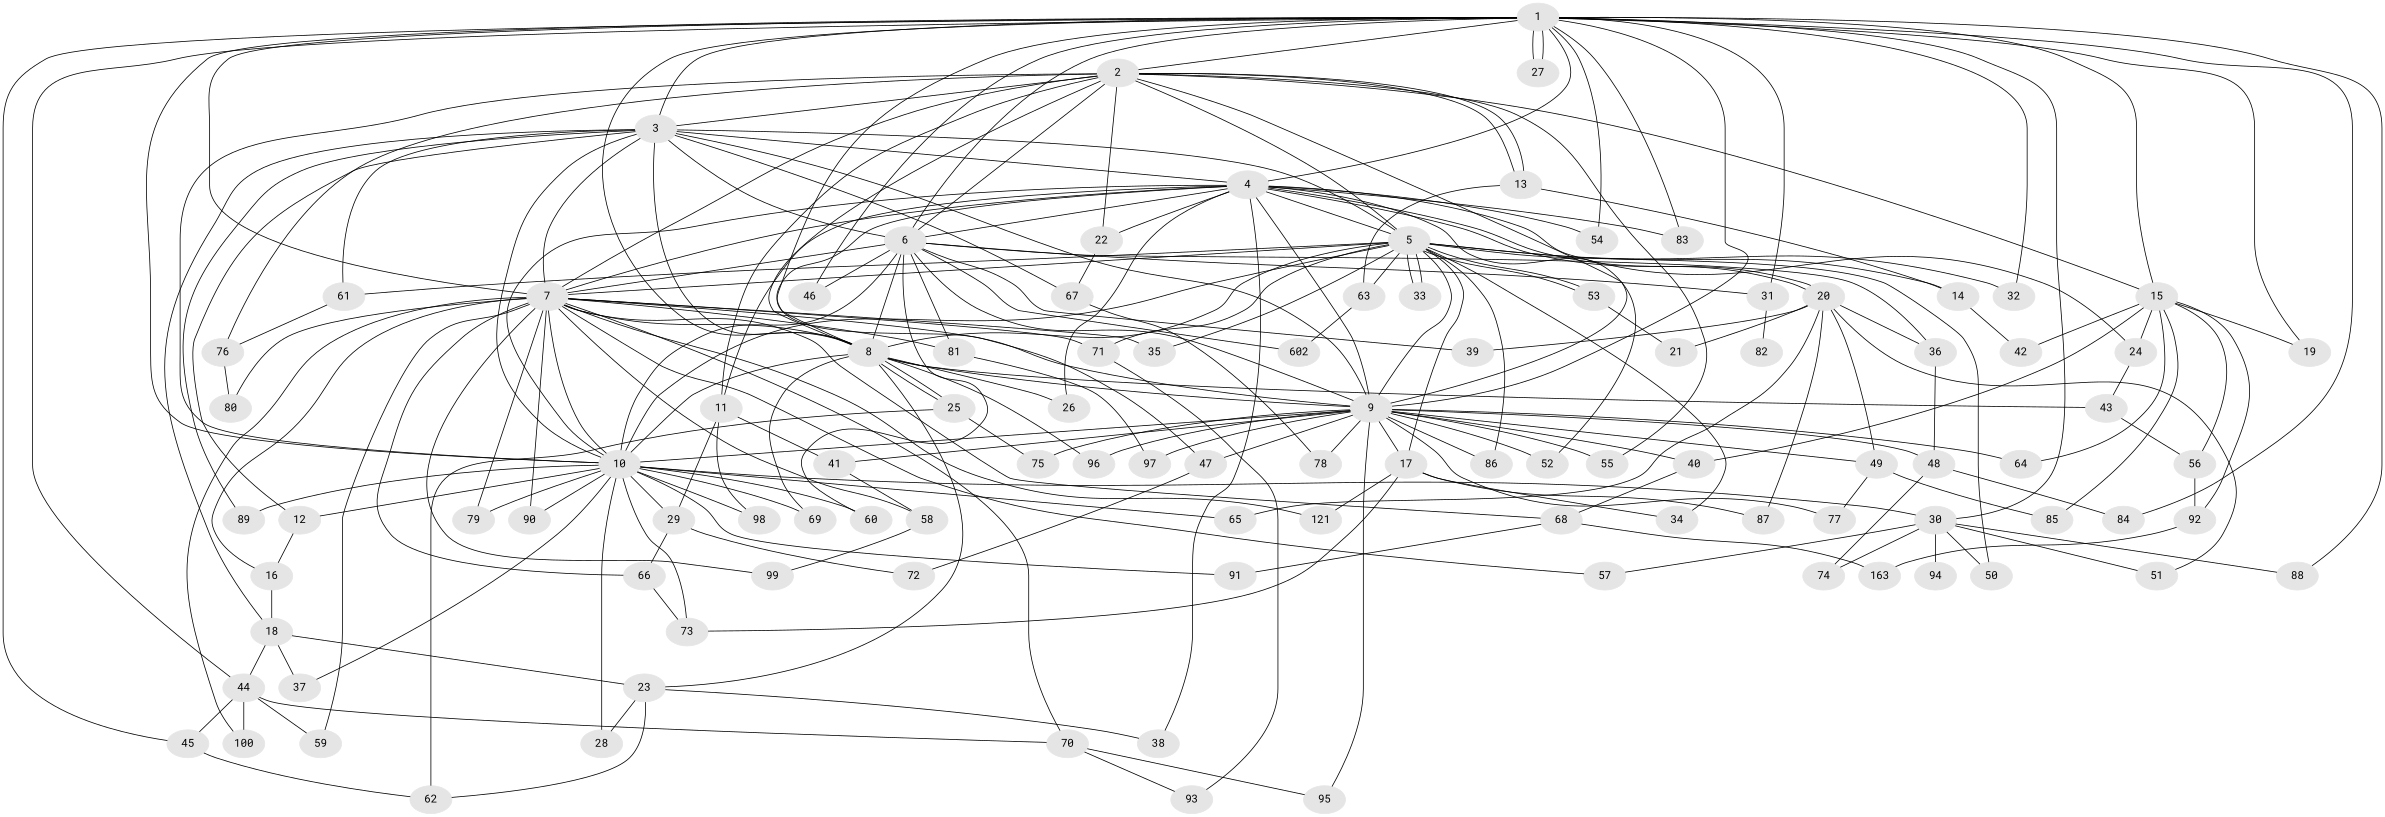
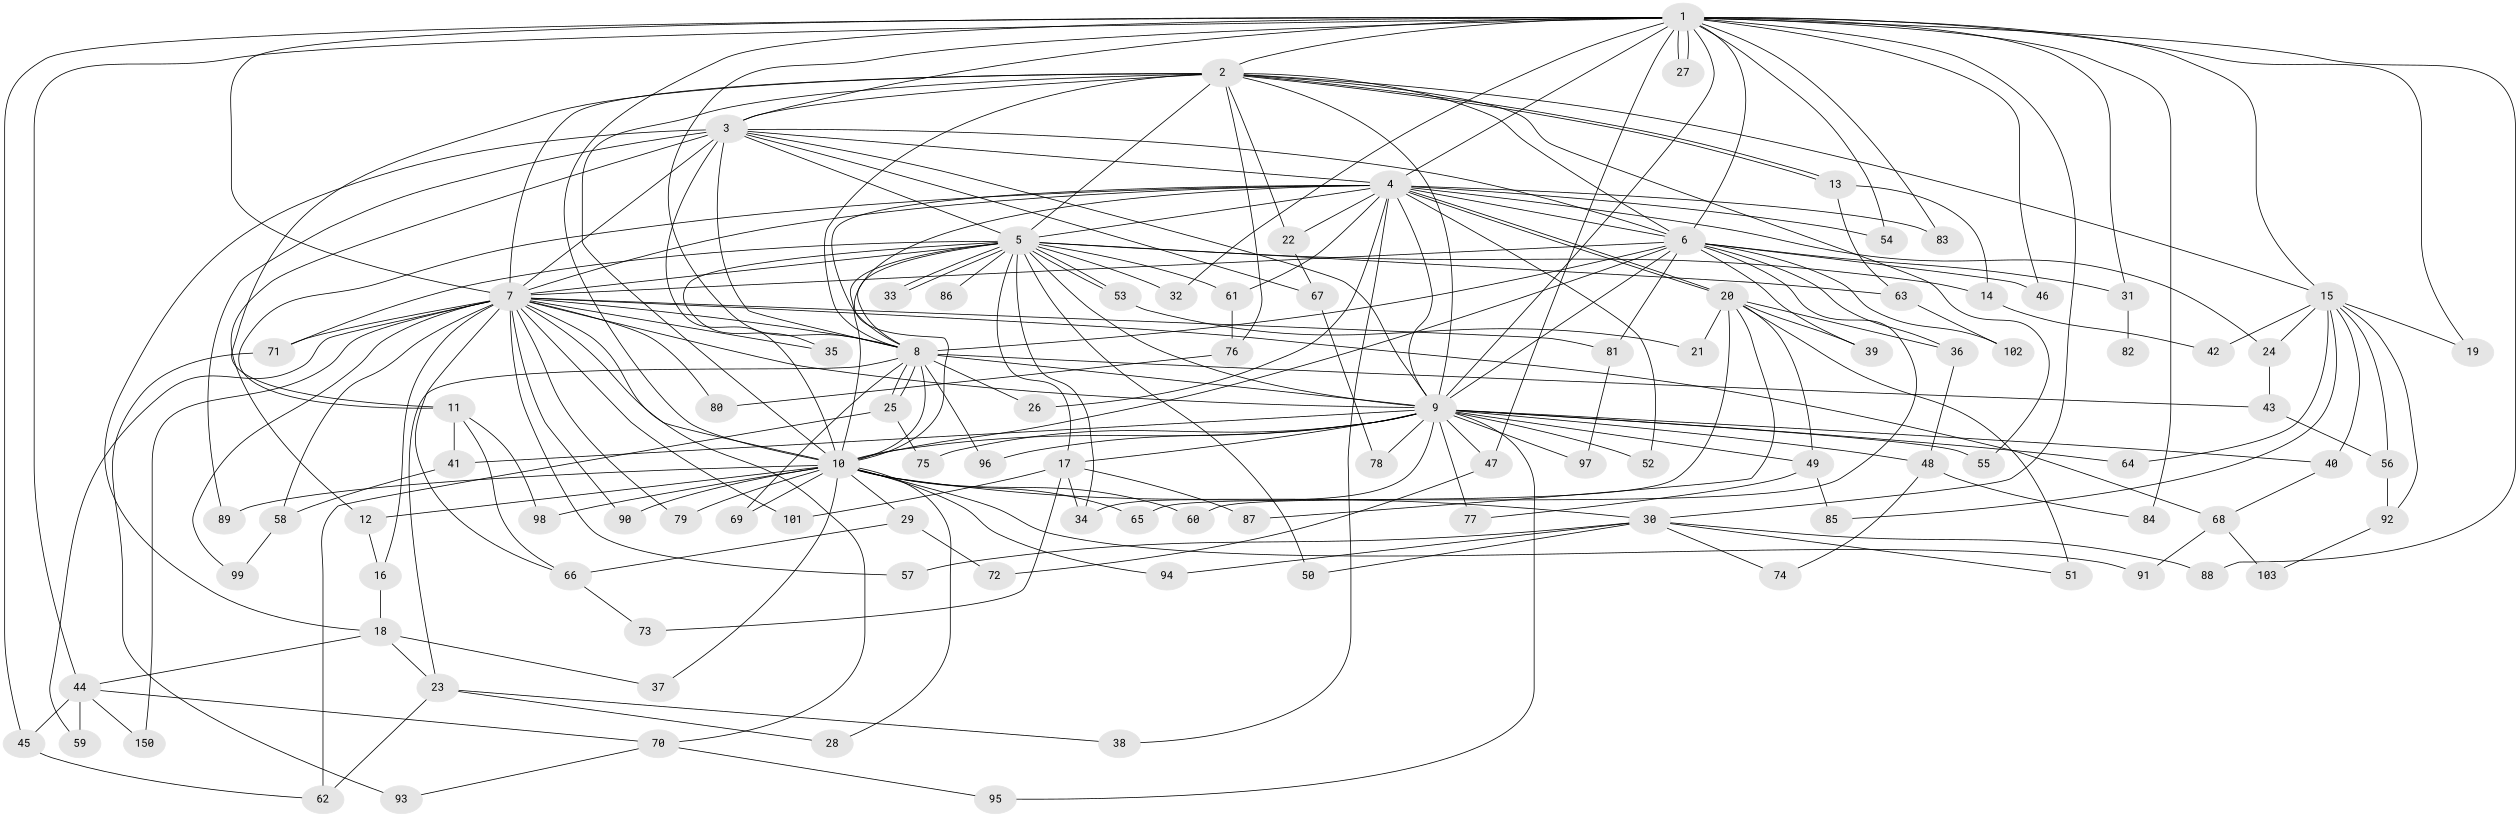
edge "3" -- "61": now "4" -- "61"
node "602": label "602" -> "102"
edge "9" -- "86": now "9" -- "34"
edge "11" -- "29": now "11" -- "66"
node "121": label "121" -> "101"
edge "10" -- "73": now "10" -- "94"
node "163": label "163" -> "103"
node "100": label "100" -> "150"
